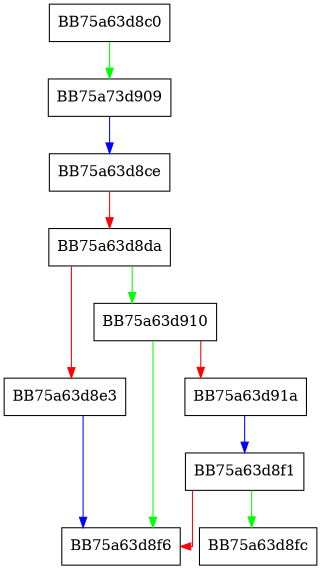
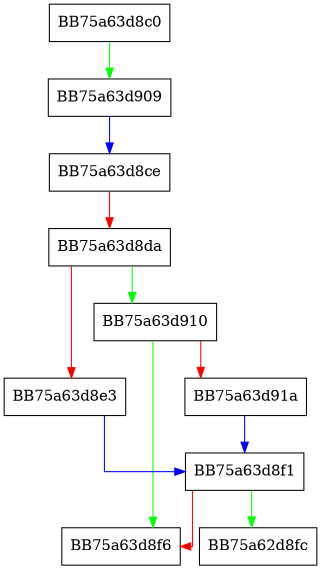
node "BB75a73d909": label "BB75a73d909" -> "BB75a63d909"
edge "BB75a63d8e3" -> "BB75a63d8f6": now "BB75a63d8e3" -> "BB75a63d8f1"
node "BB75a63d8fc": label "BB75a63d8fc" -> "BB75a62d8fc"
